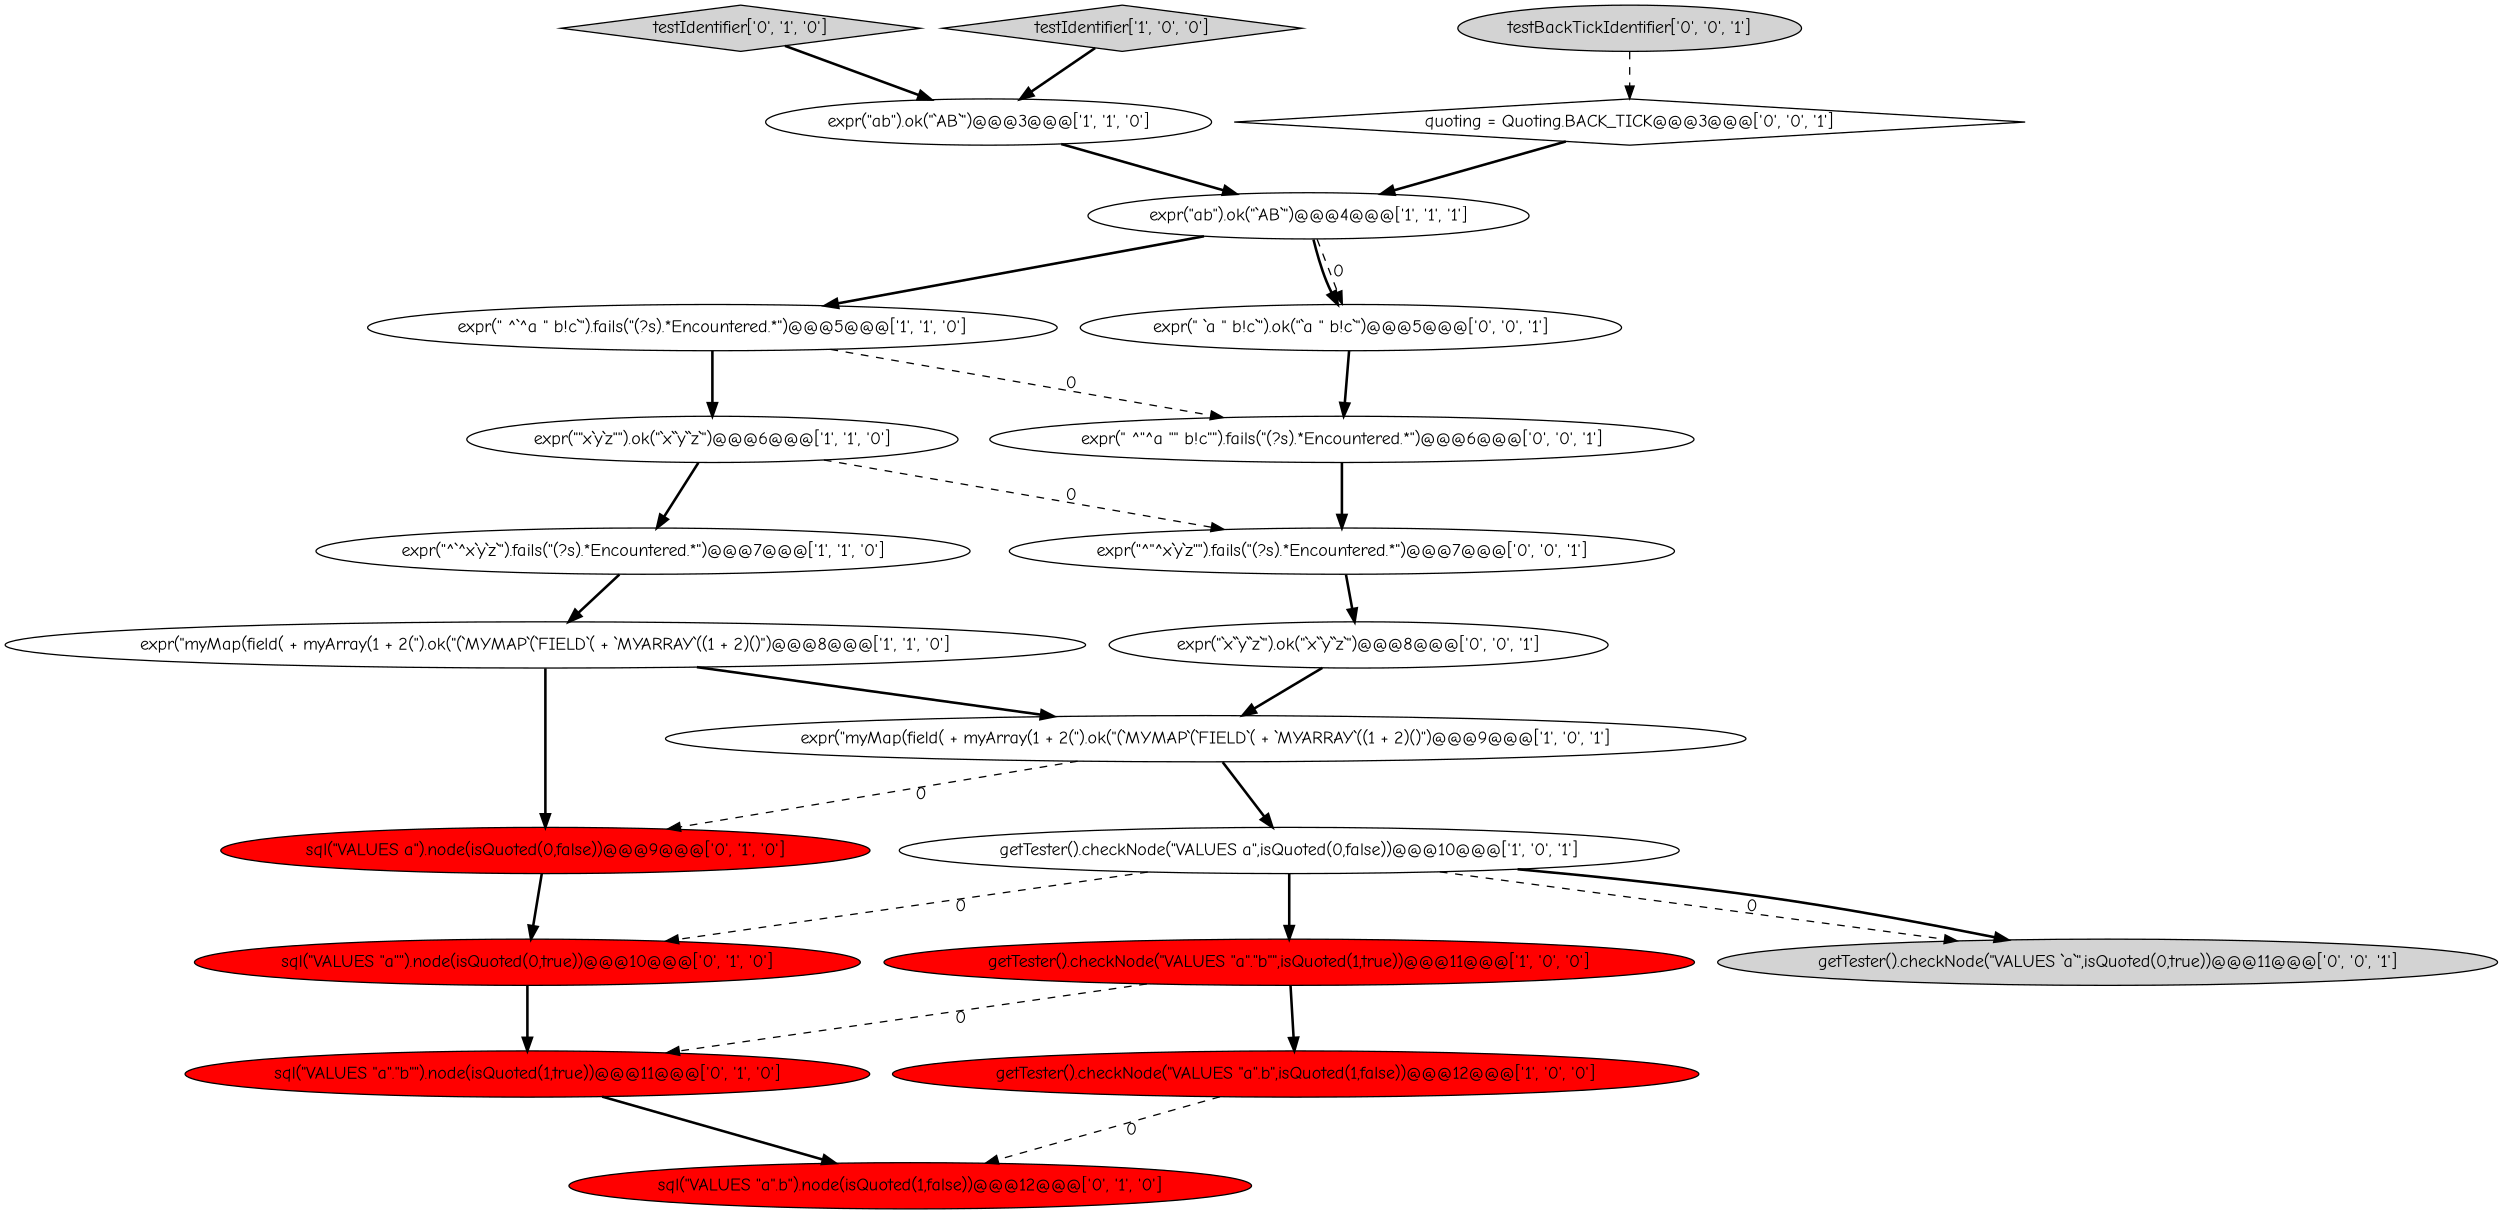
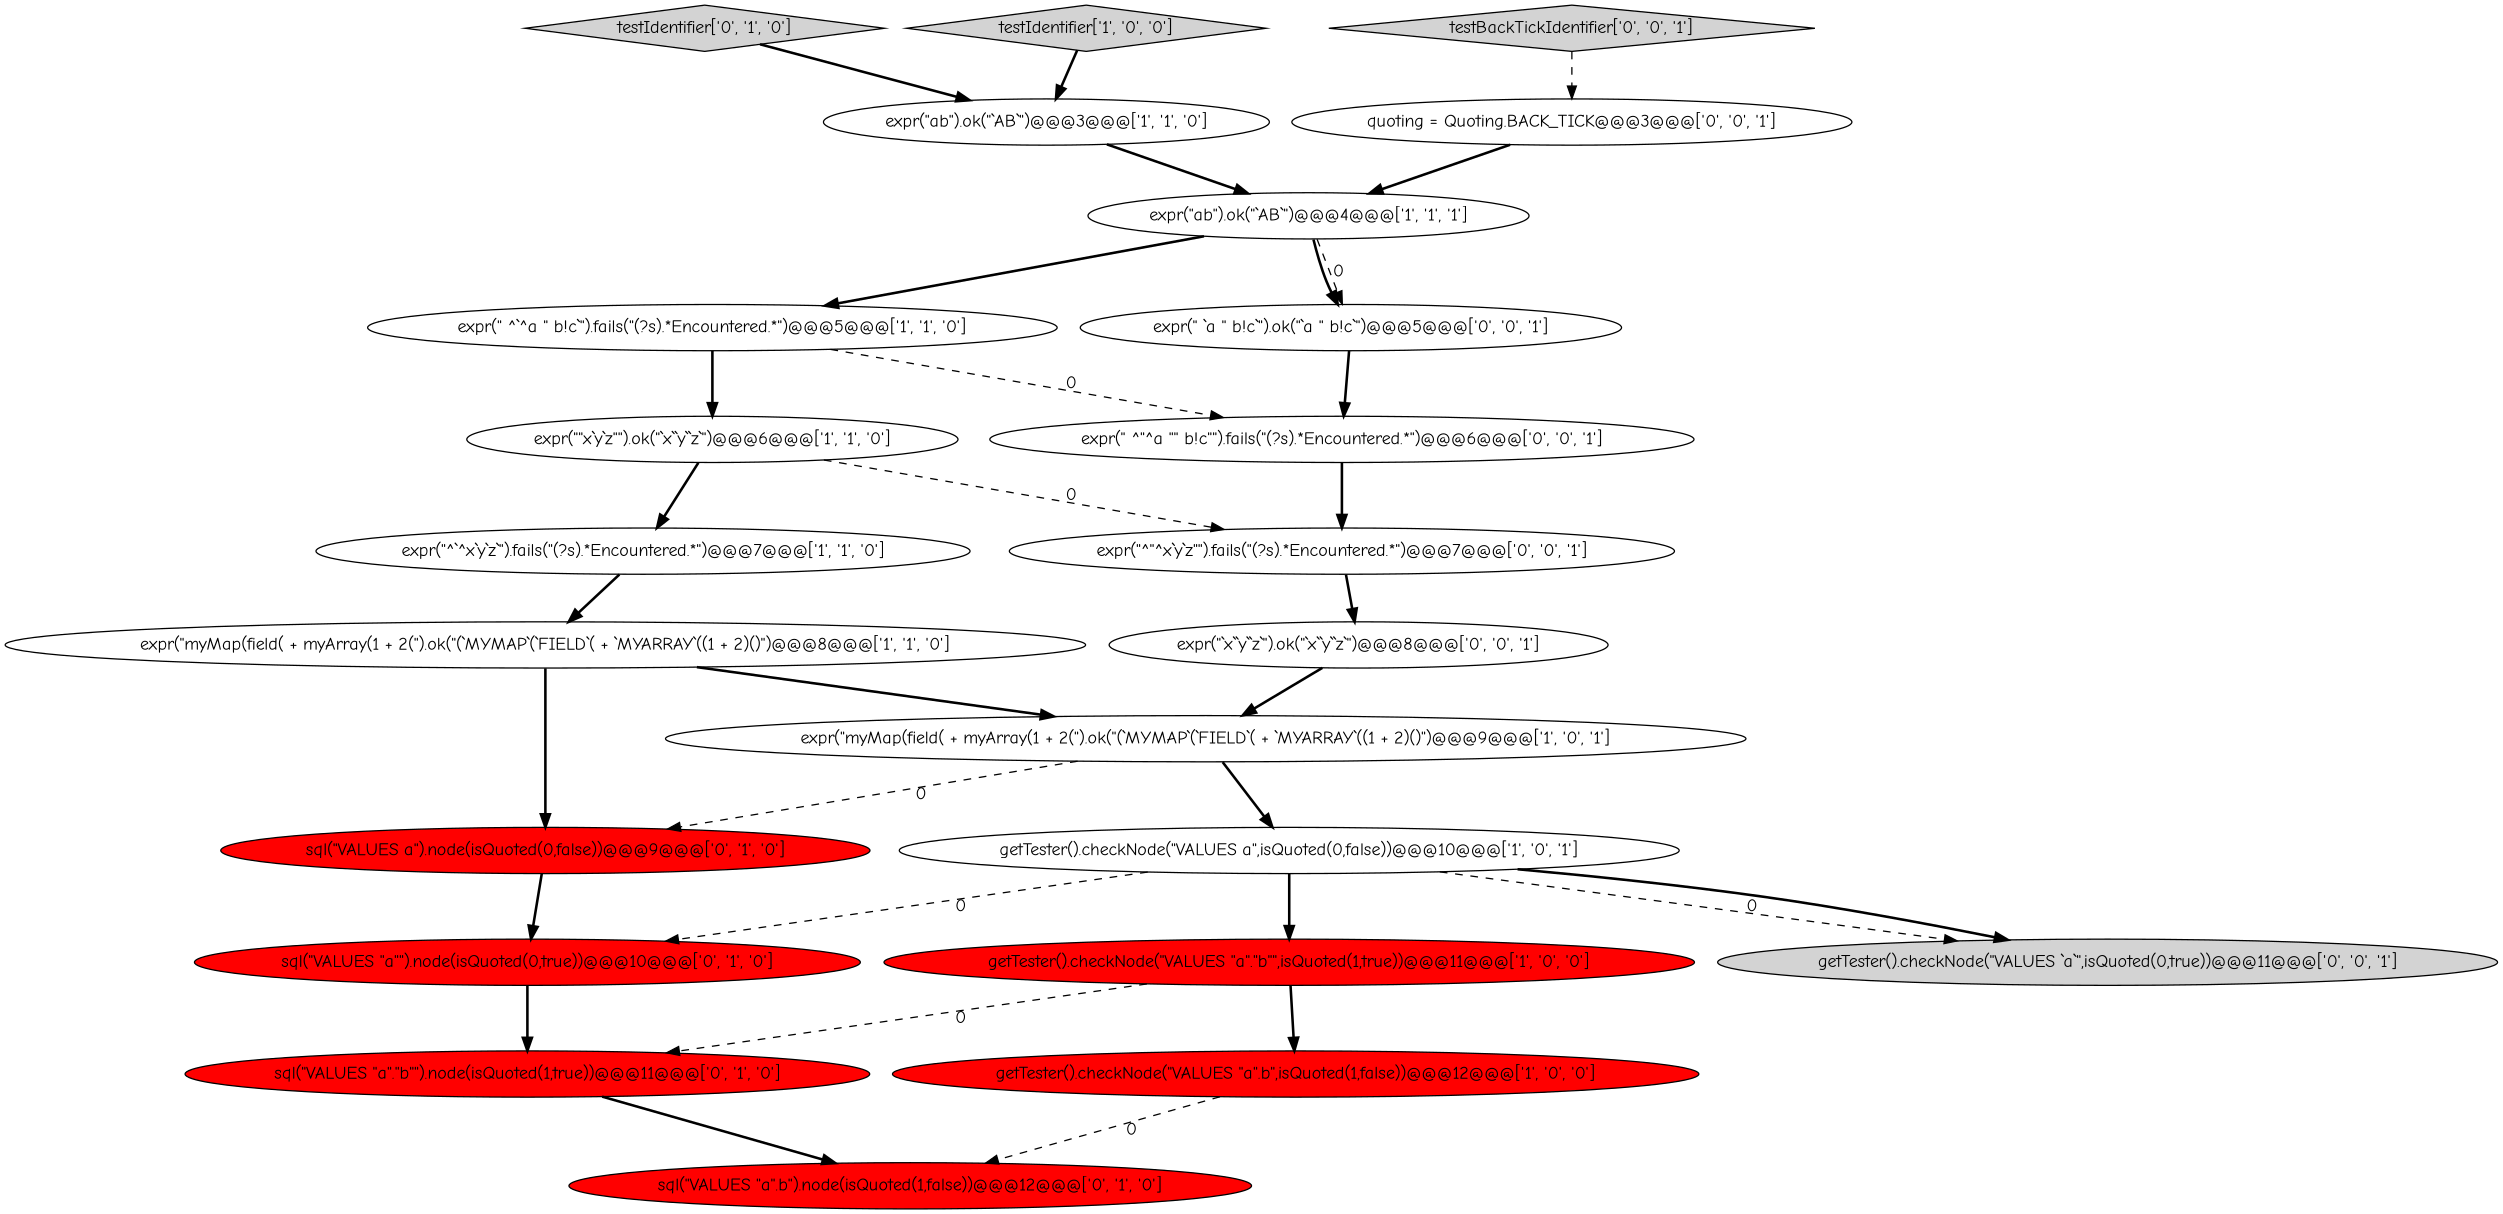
node "testBackTickIdentifier['0', '0', '1']": shape ellipse -> diamond
node "quoting = Quoting.BACK_TICK@@@3@@@['0', '0', '1']": shape diamond -> ellipse
